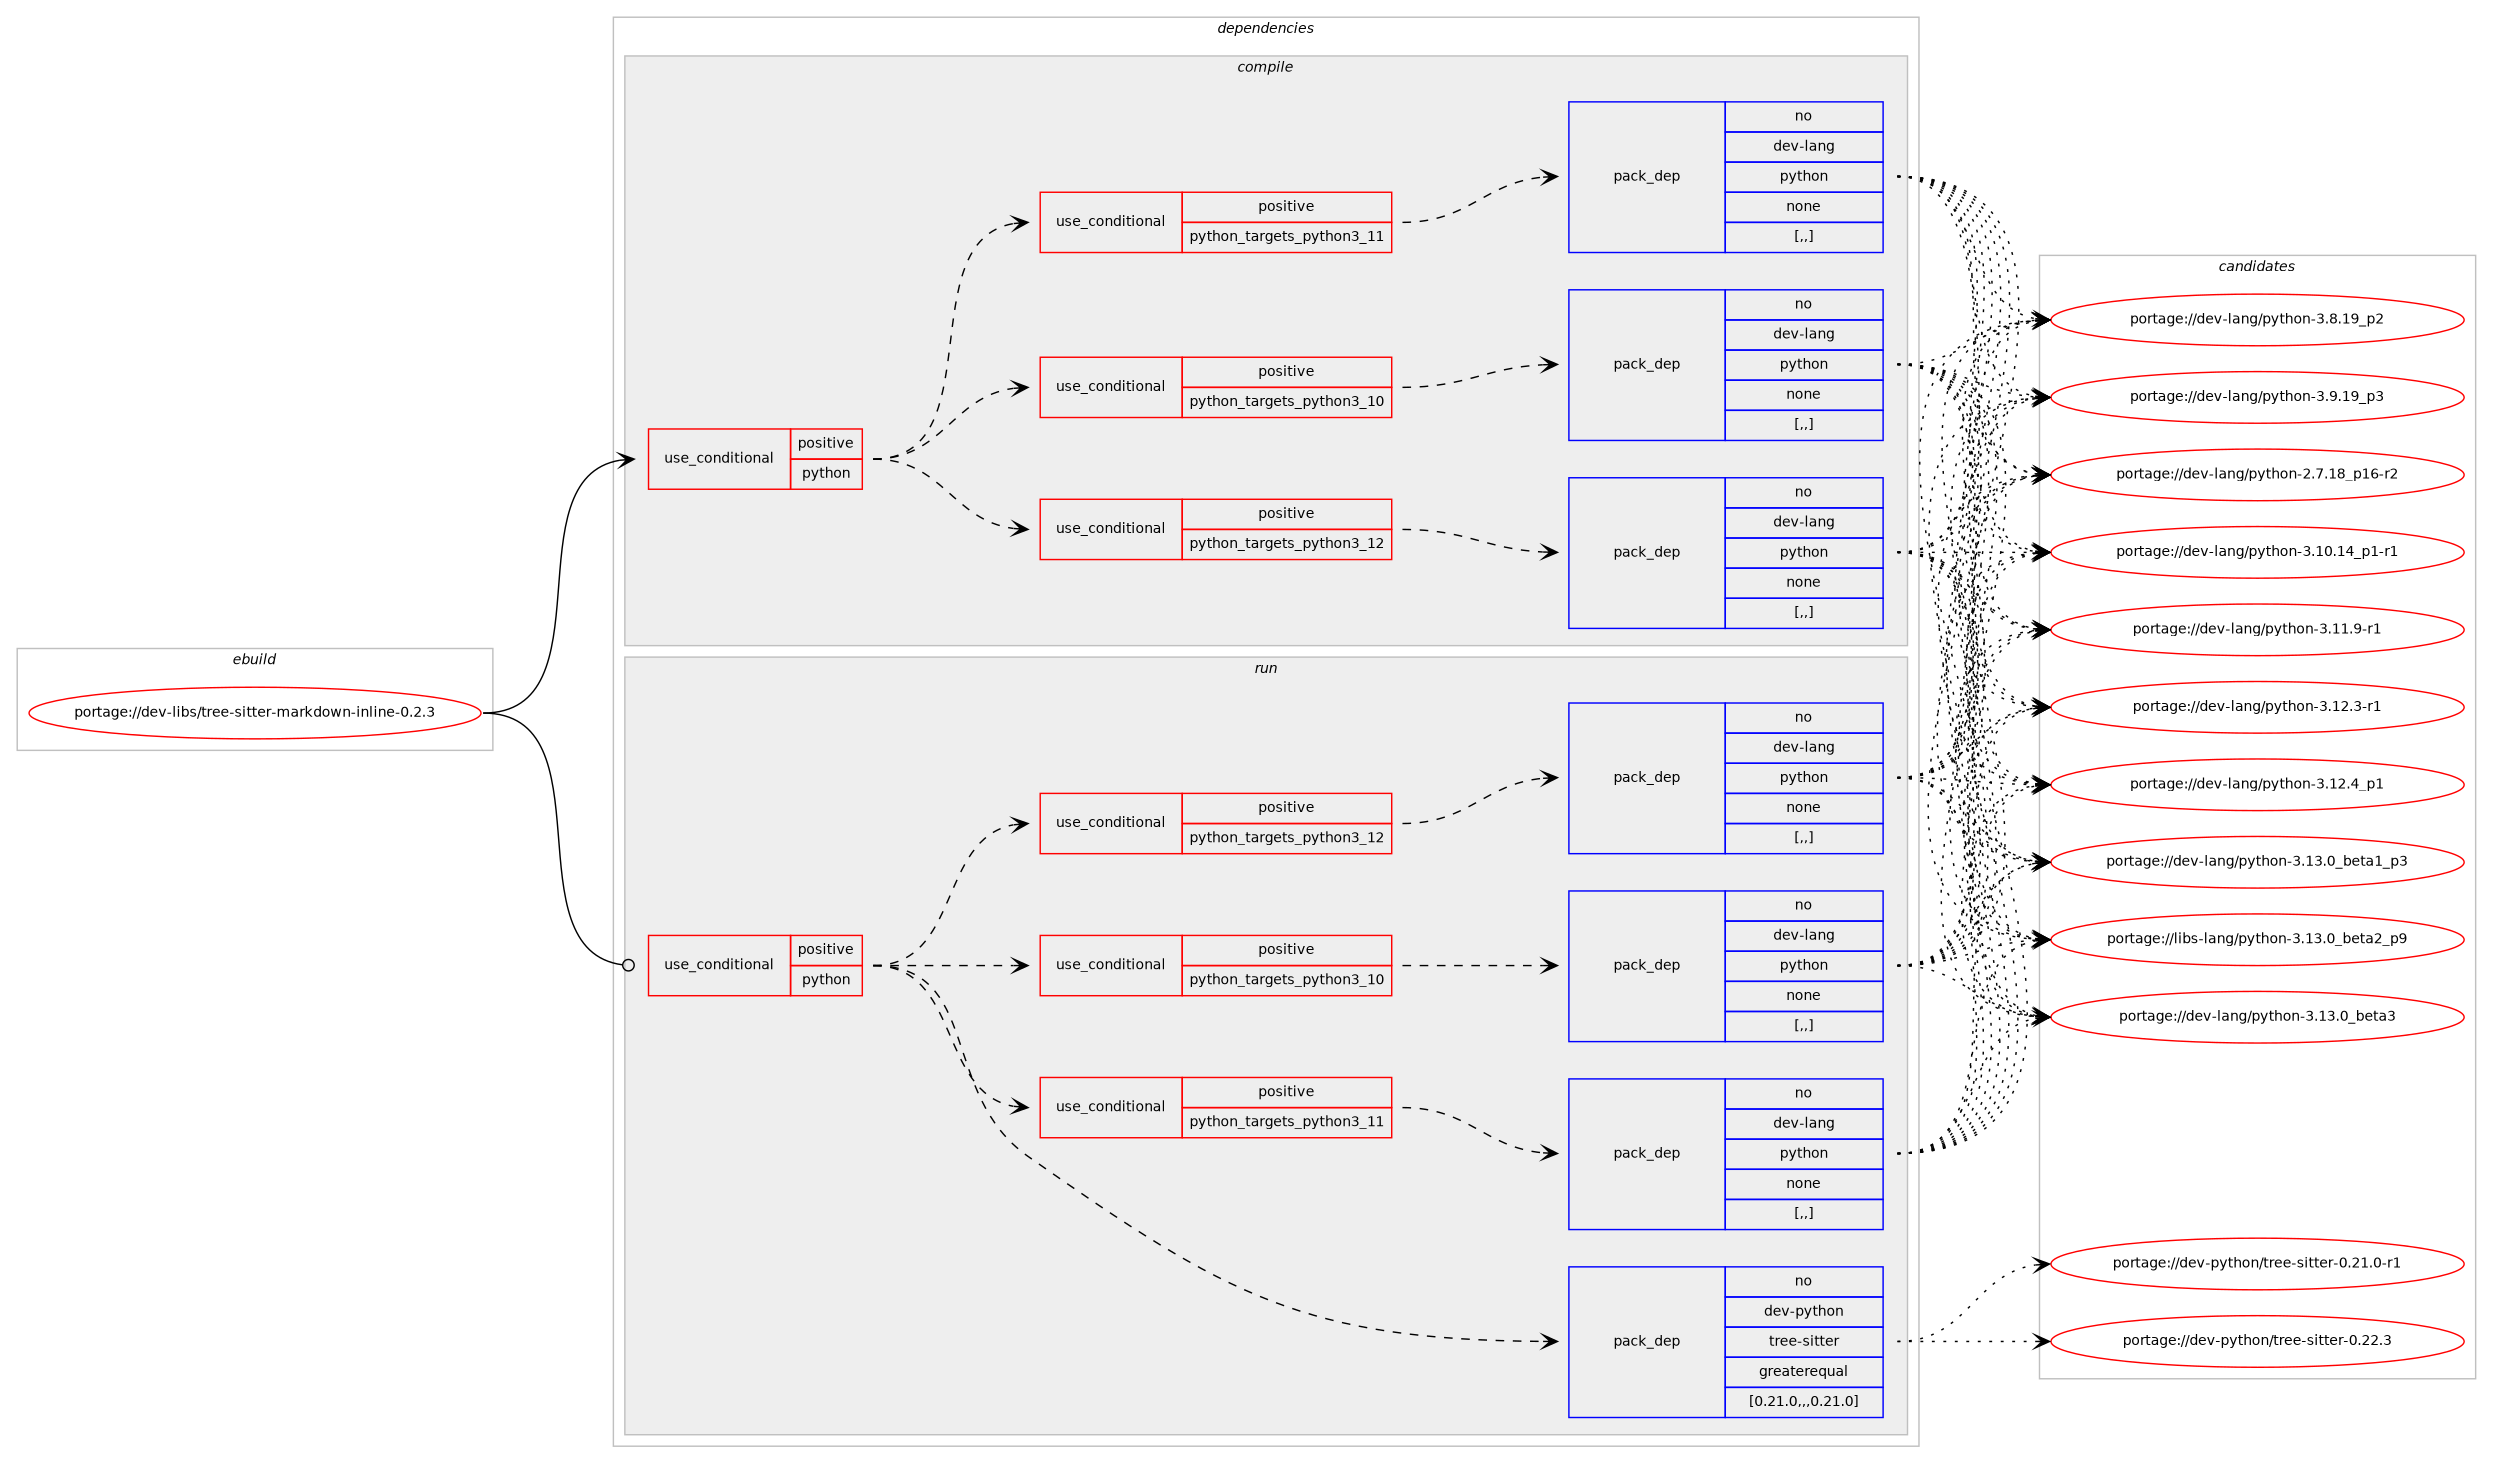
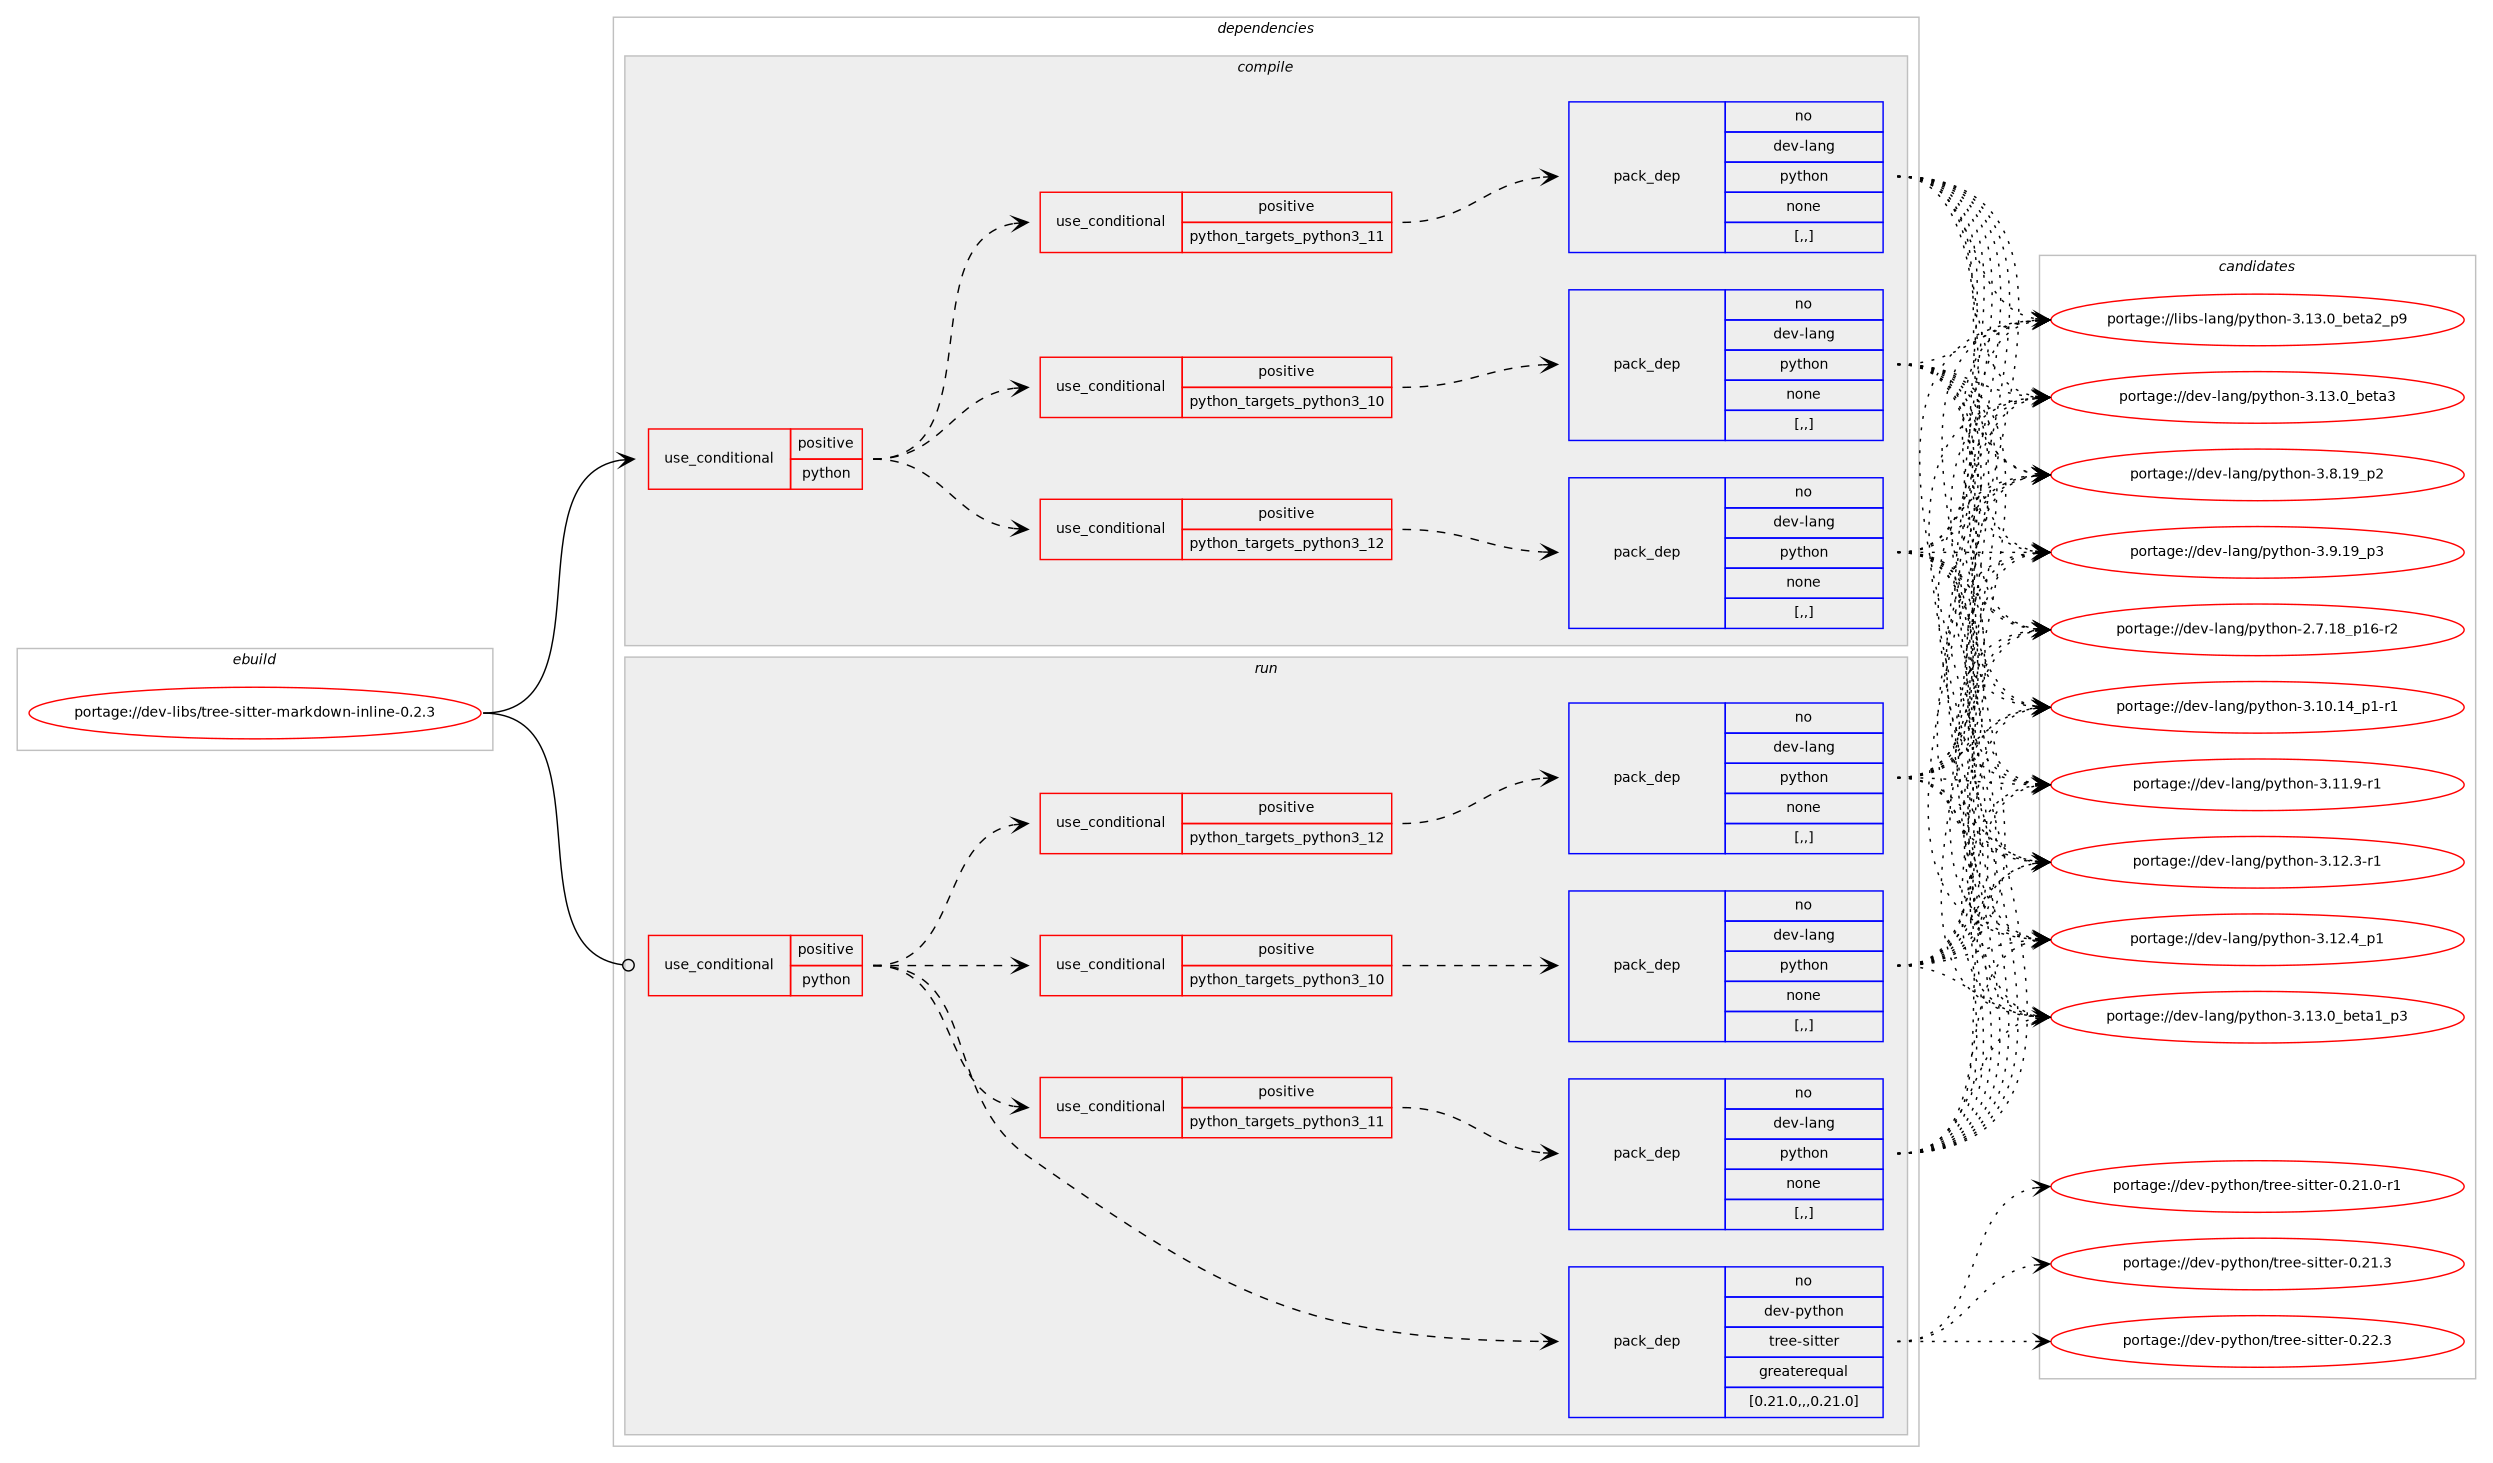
node "portage://dev-python/tree-sitter-0.21.3": added
